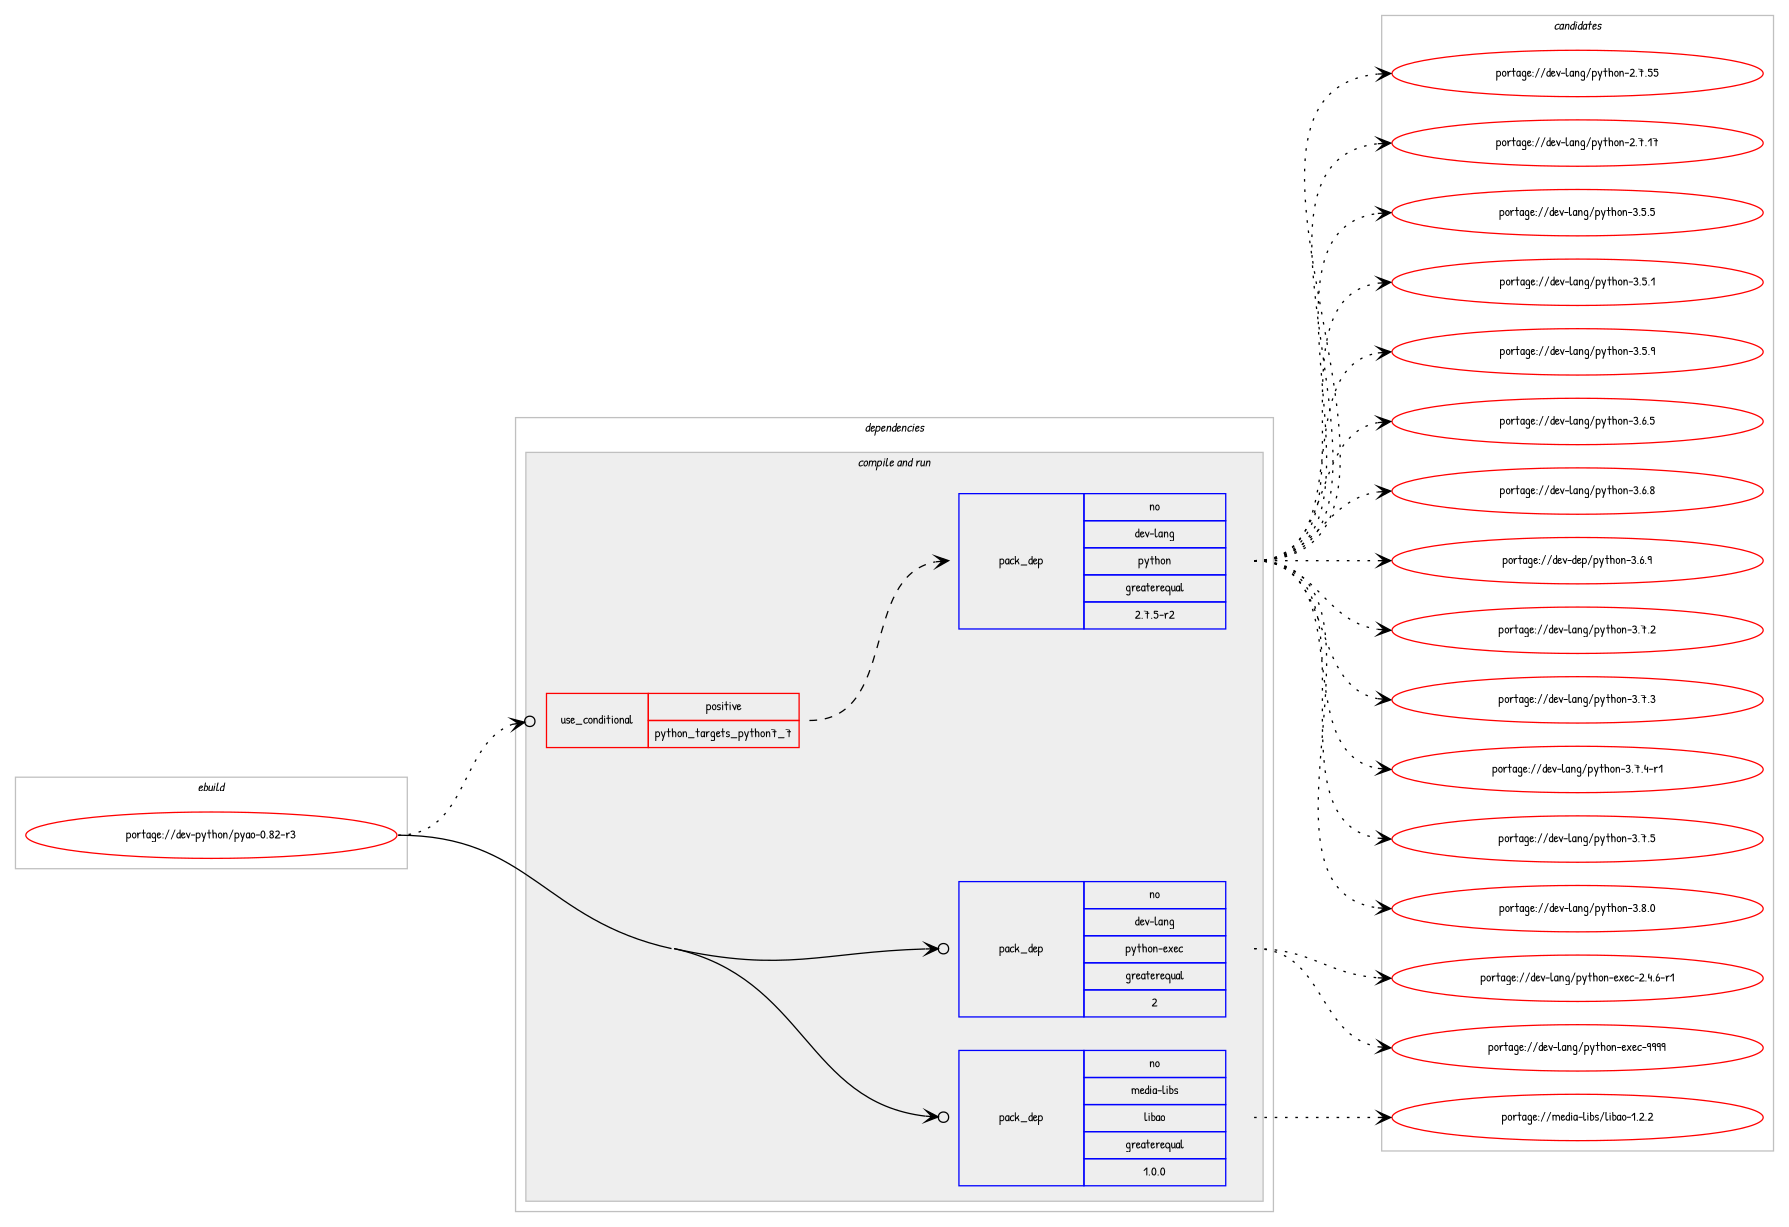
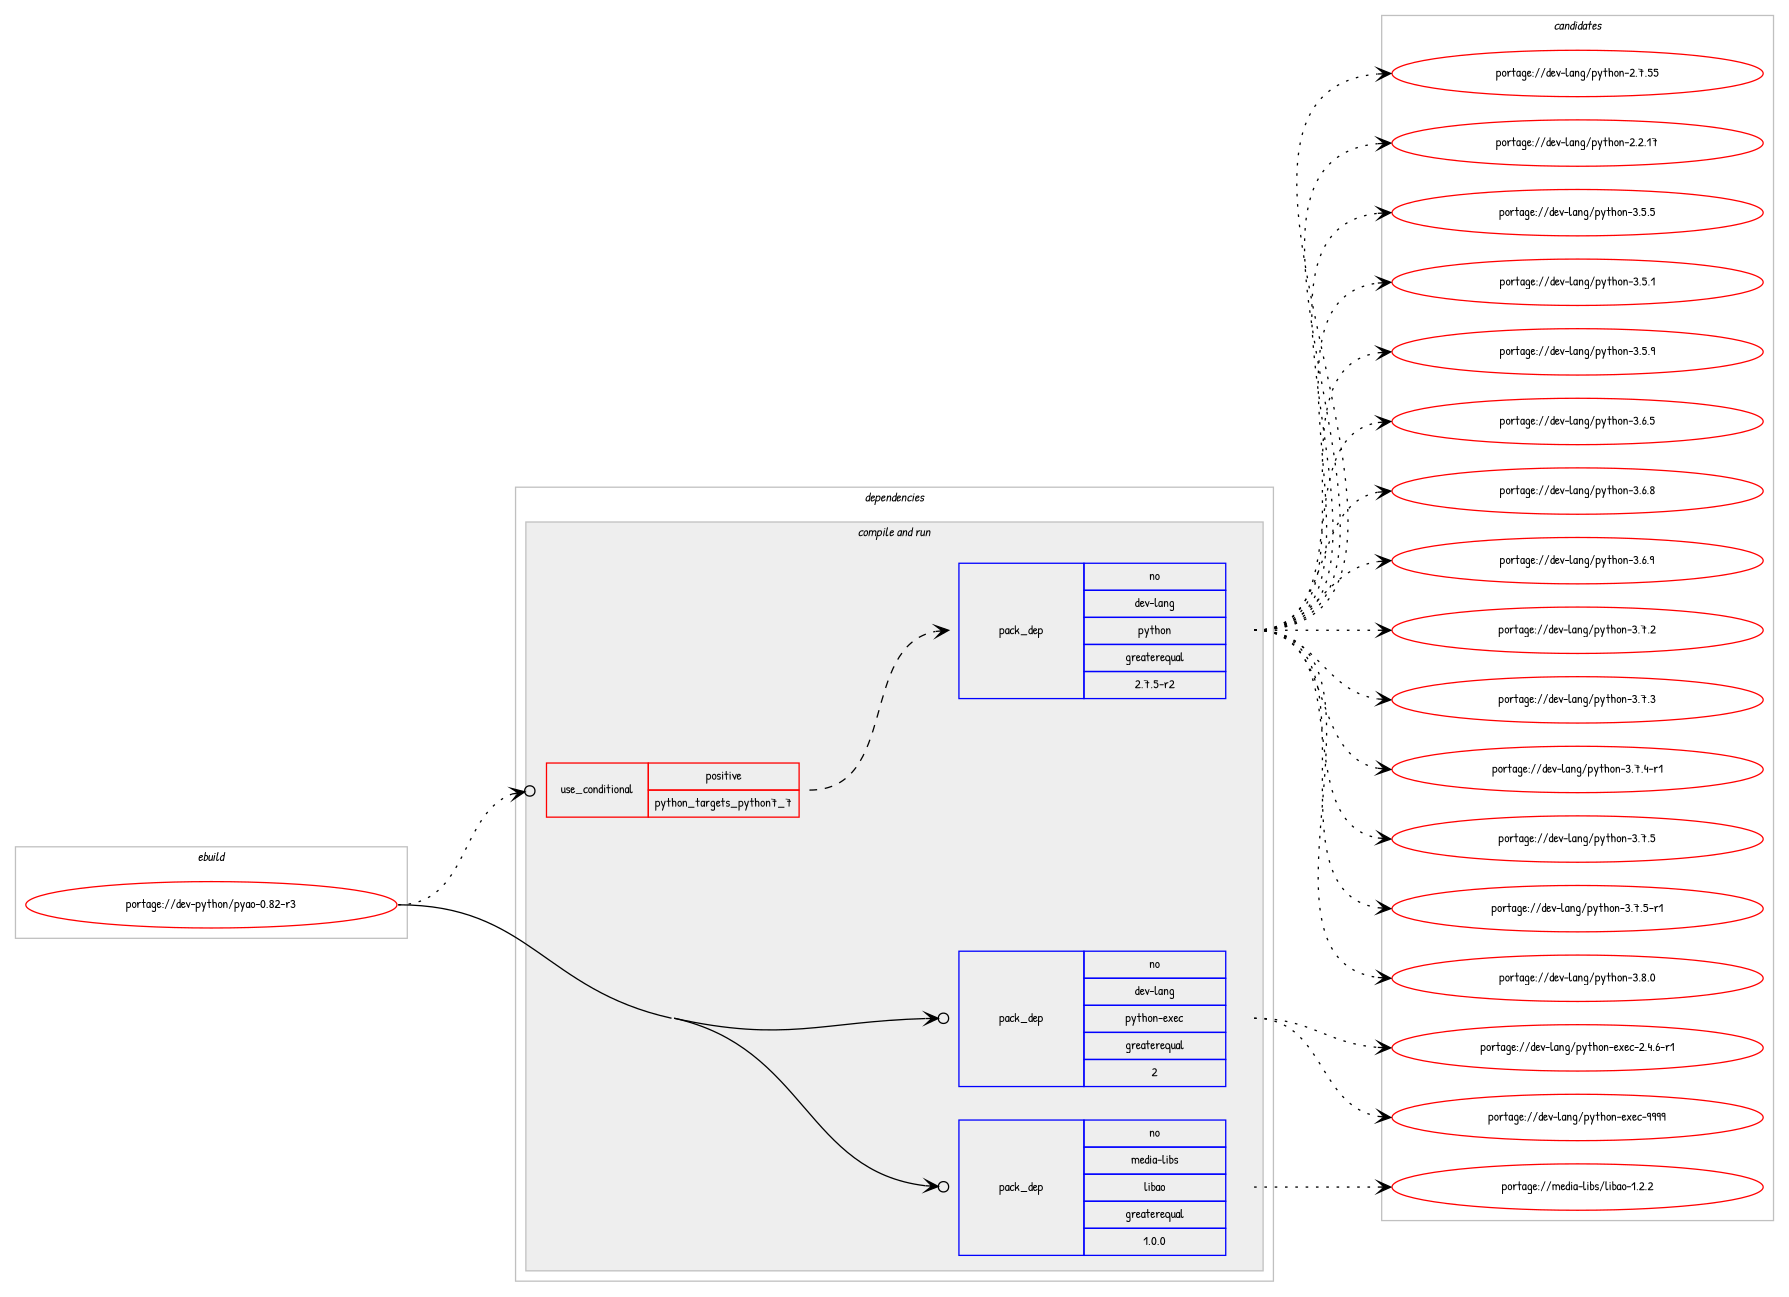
node "portage://dev-lang/python-2.7.17": label "portage://dev-lang/python-2.7.17" -> "portage://dev-lang/python-2.2.17"
node "portage://dev-dep/python-3.6.9": label "portage://dev-dep/python-3.6.9" -> "portage://dev-lang/python-3.6.9"
node "portage://dev-lang/python-3.7.5-r1": added
